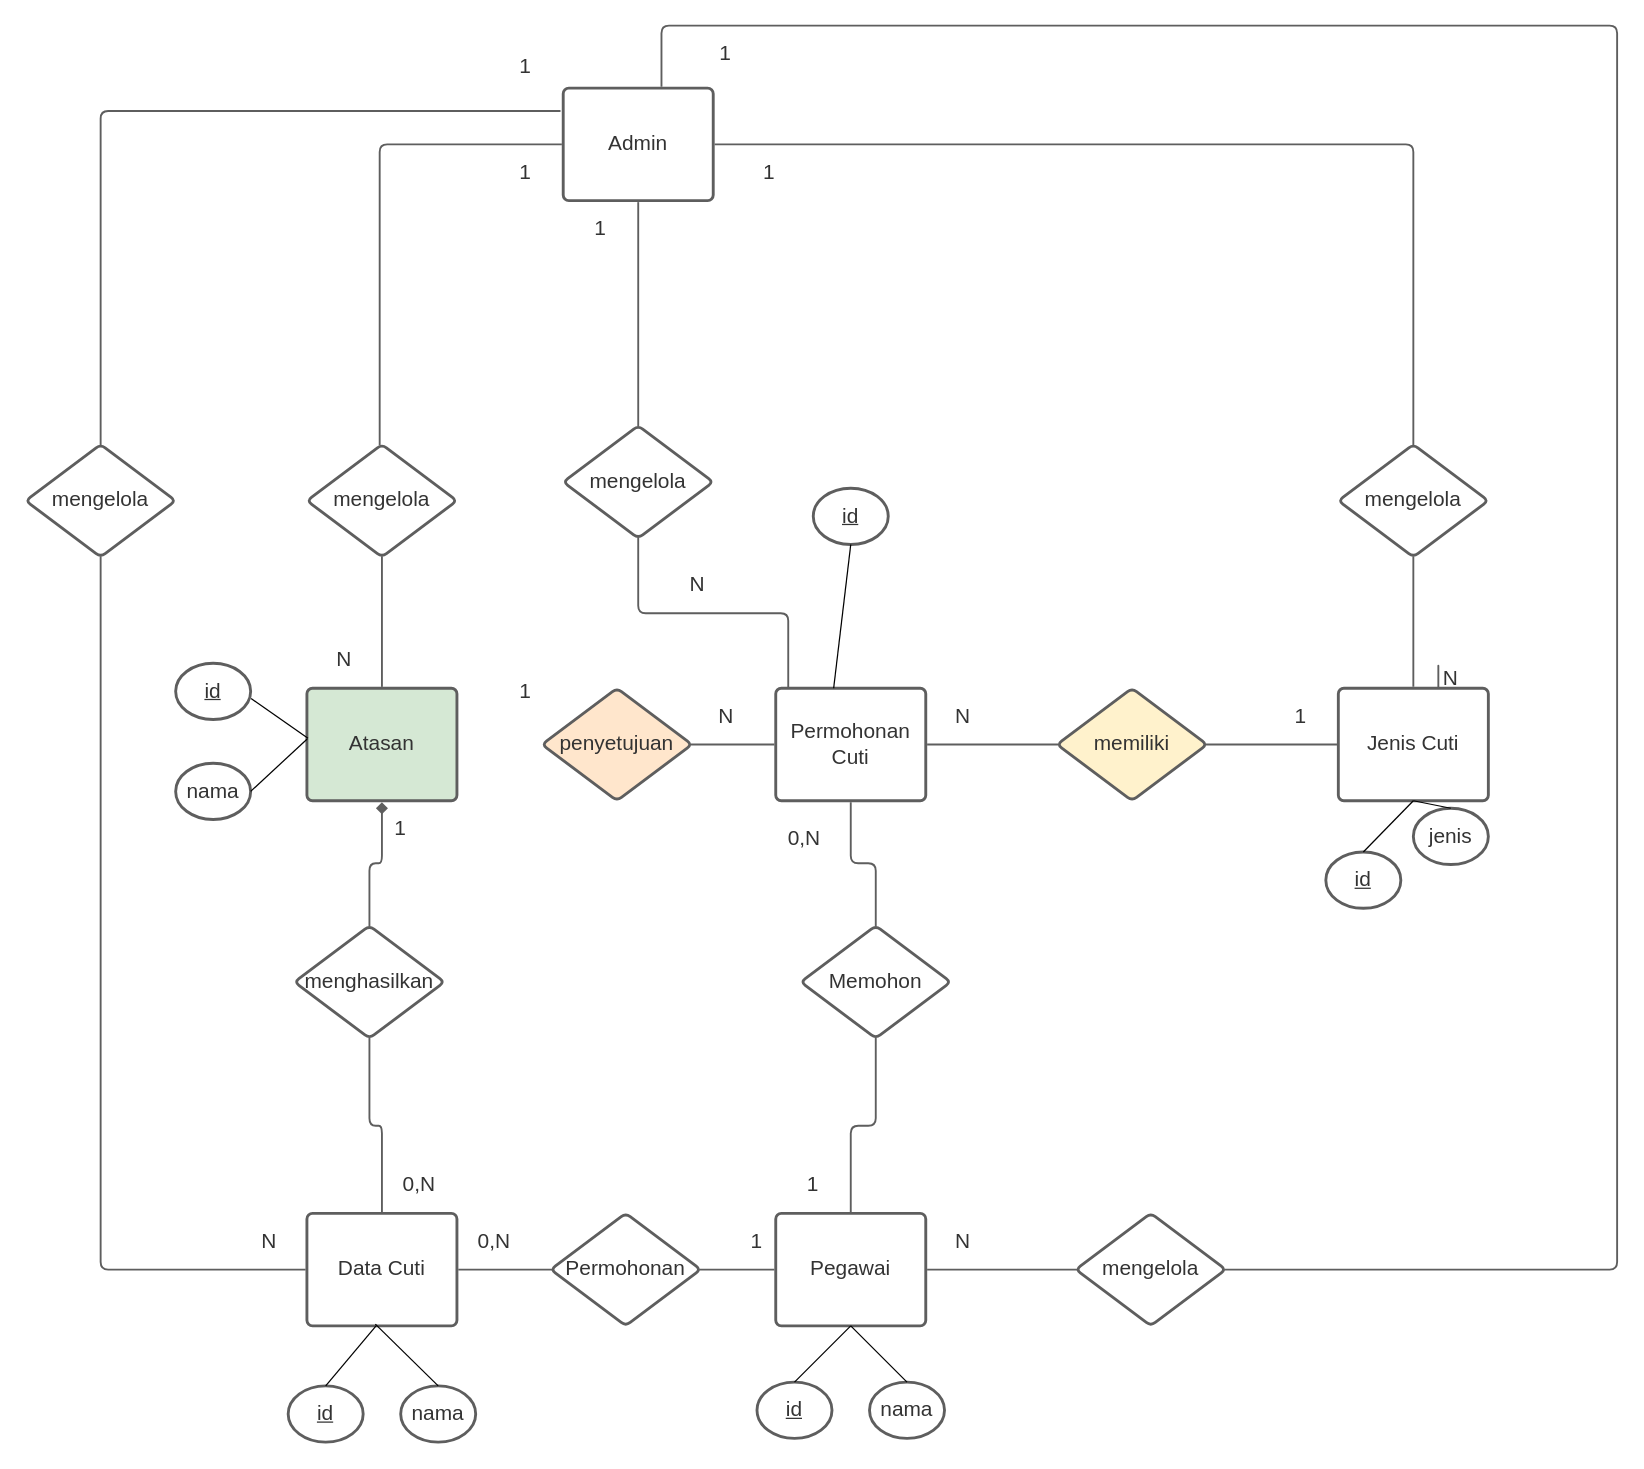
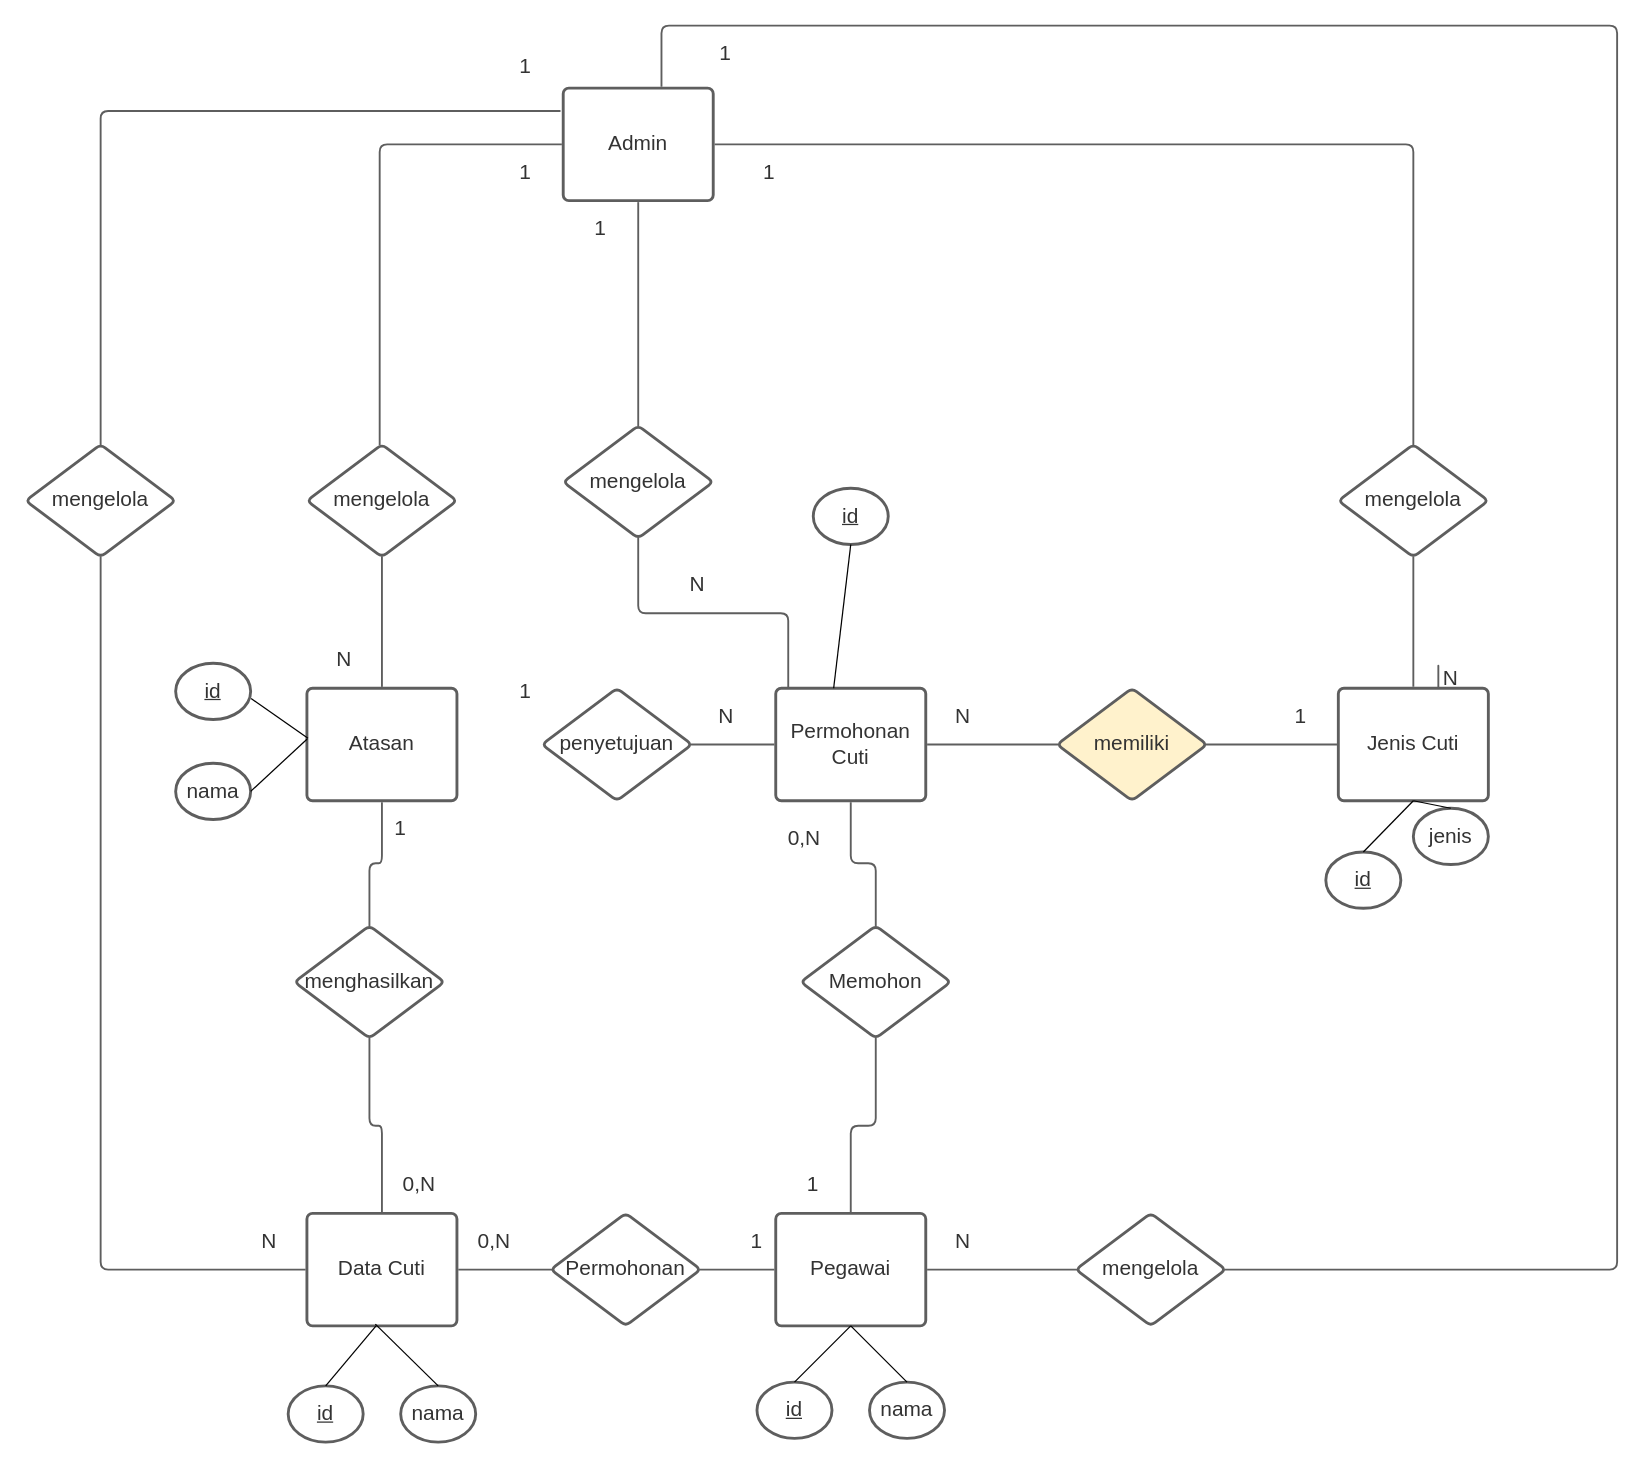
node "Atasan": fillcolor #d5e8d4 -> #ffffff
node "penyetujuan": fillcolor #ffe6cc -> #ffffff
edge "menghasilkan" -> "Atasan": arrowhead diamond -> none
